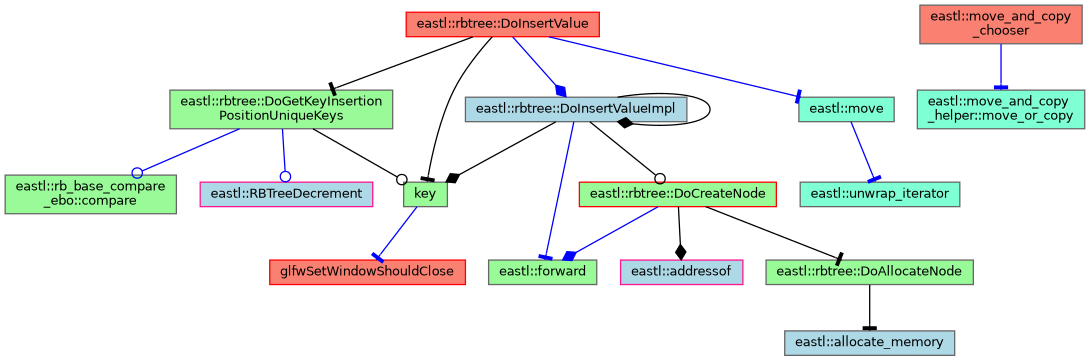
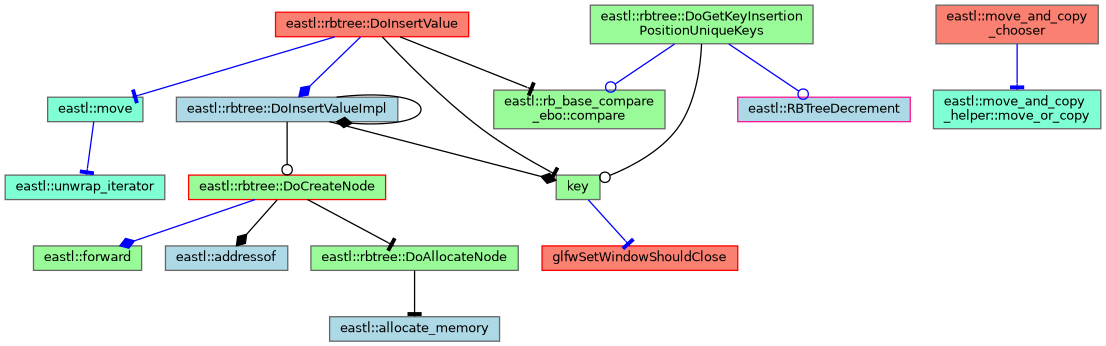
edge "eastl::rbtree::DoInsertValue" -> "eastl::rbtree::DoGetKeyInsertion PositionUniqueKeys": now "eastl::rbtree::DoInsertValue" -> "eastl::rb_base_compare _ebo::compare"
edge "eastl::rbtree::DoInsertValueImpl" -> "eastl::forward": removed
node "eastl::addressof": color deeppink -> gray40
